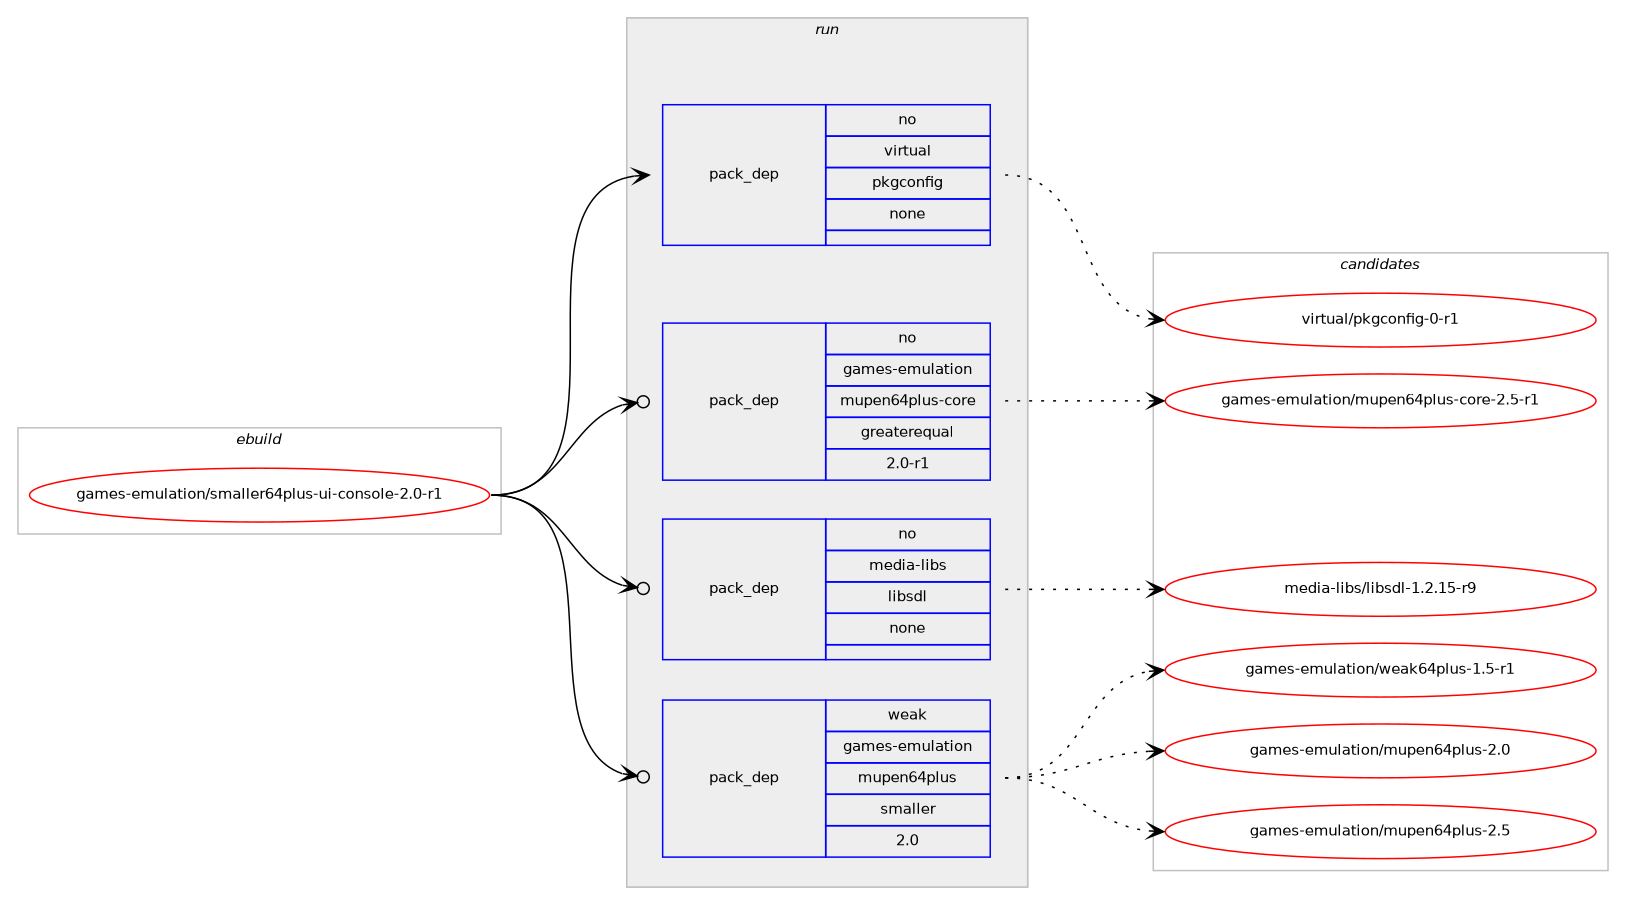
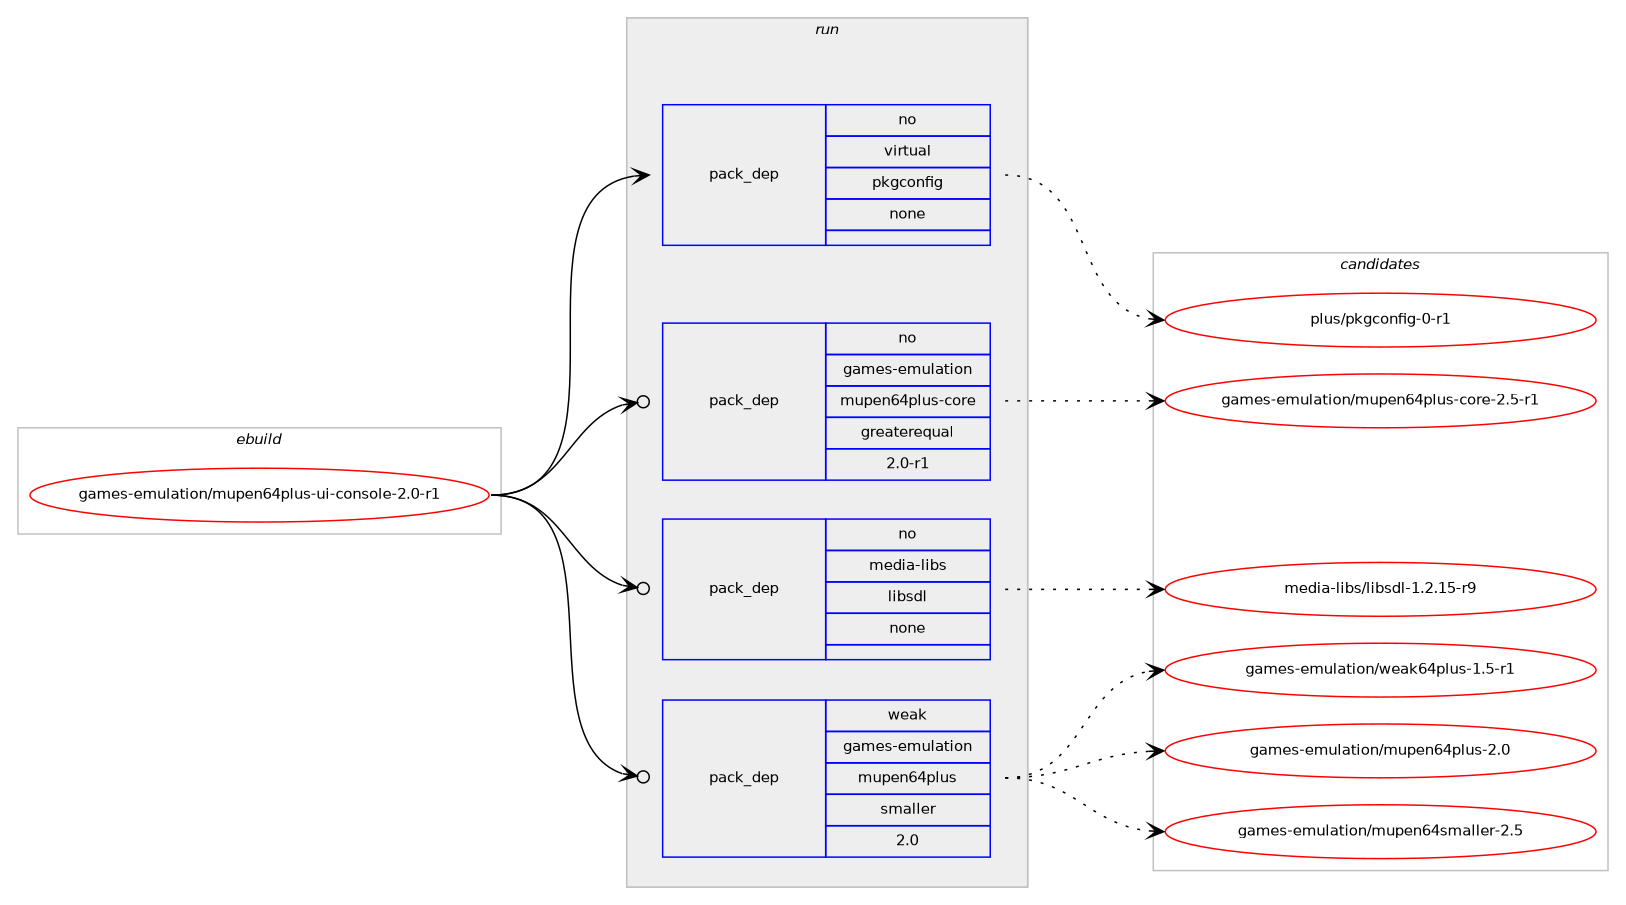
node "virtual/pkgconfig-0-r1": label "virtual/pkgconfig-0-r1" -> "plus/pkgconfig-0-r1"
node "games-emulation/smaller64plus-ui-console-2.0-r1": label "games-emulation/smaller64plus-ui-console-2.0-r1" -> "games-emulation/mupen64plus-ui-console-2.0-r1"
node "games-emulation/mupen64plus-2.5": label "games-emulation/mupen64plus-2.5" -> "games-emulation/mupen64smaller-2.5"
